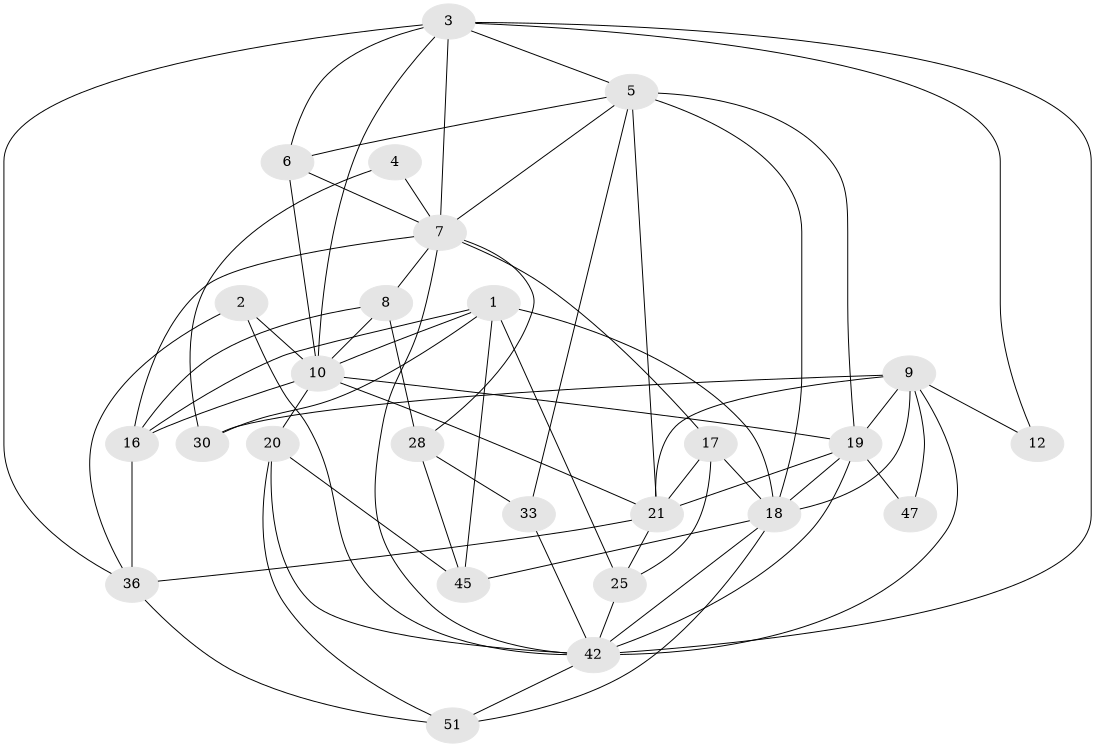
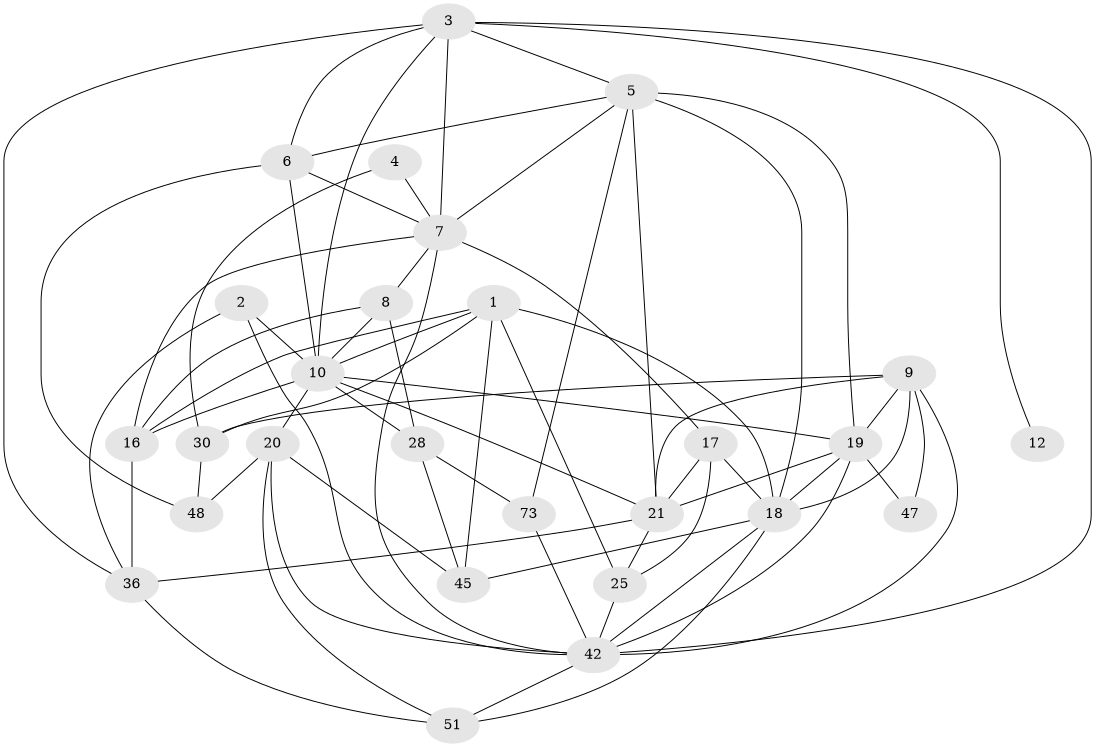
edge "7" -- "28": now "10" -- "28"
edge "9" -- "12": removed
node "48": added
node "33": label "33" -> "73"
